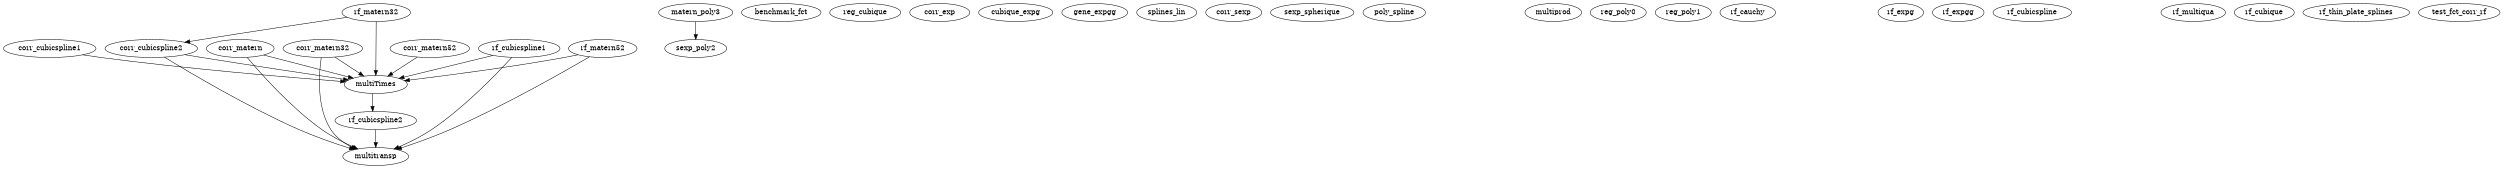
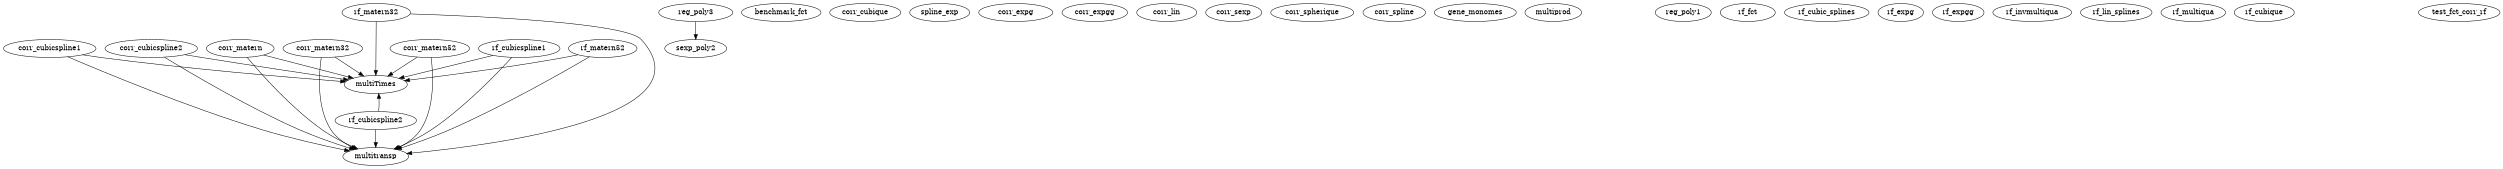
node "matern_poly3": label "matern_poly3" -> "reg_poly3"
node "reg_cubique": label "reg_cubique" -> "corr_cubique"
node "corr_exp": label "corr_exp" -> "spline_exp"
node "cubique_expg": label "cubique_expg" -> "corr_expg"
node "gene_expgg": label "gene_expgg" -> "corr_expgg"
node "splines_lin": label "splines_lin" -> "corr_lin"
node "sexp_spherique": label "sexp_spherique" -> "corr_spherique"
node "poly_spline": label "poly_spline" -> "corr_spline"
node "gene_monomes": added
node "reg_poly0": removed
node "rf_cauchy": label "rf_cauchy" -> "rf_fct"
node "rf_cubic_splines": added
node "rf_cubicspline": label "rf_cubicspline" -> "rf_invmultiqua"
node "rf_lin_splines": added
node "rf_thin_plate_splines": removed
edge "rf_matern32" -> "corr_cubicspline2": now "rf_matern32" -> "multitransp"
edge "multiTimes" -> "rf_cubicspline2": reversed
edge "corr_matern52" -> "multitransp": added
edge "corr_cubicspline1" -> "multitransp": added
